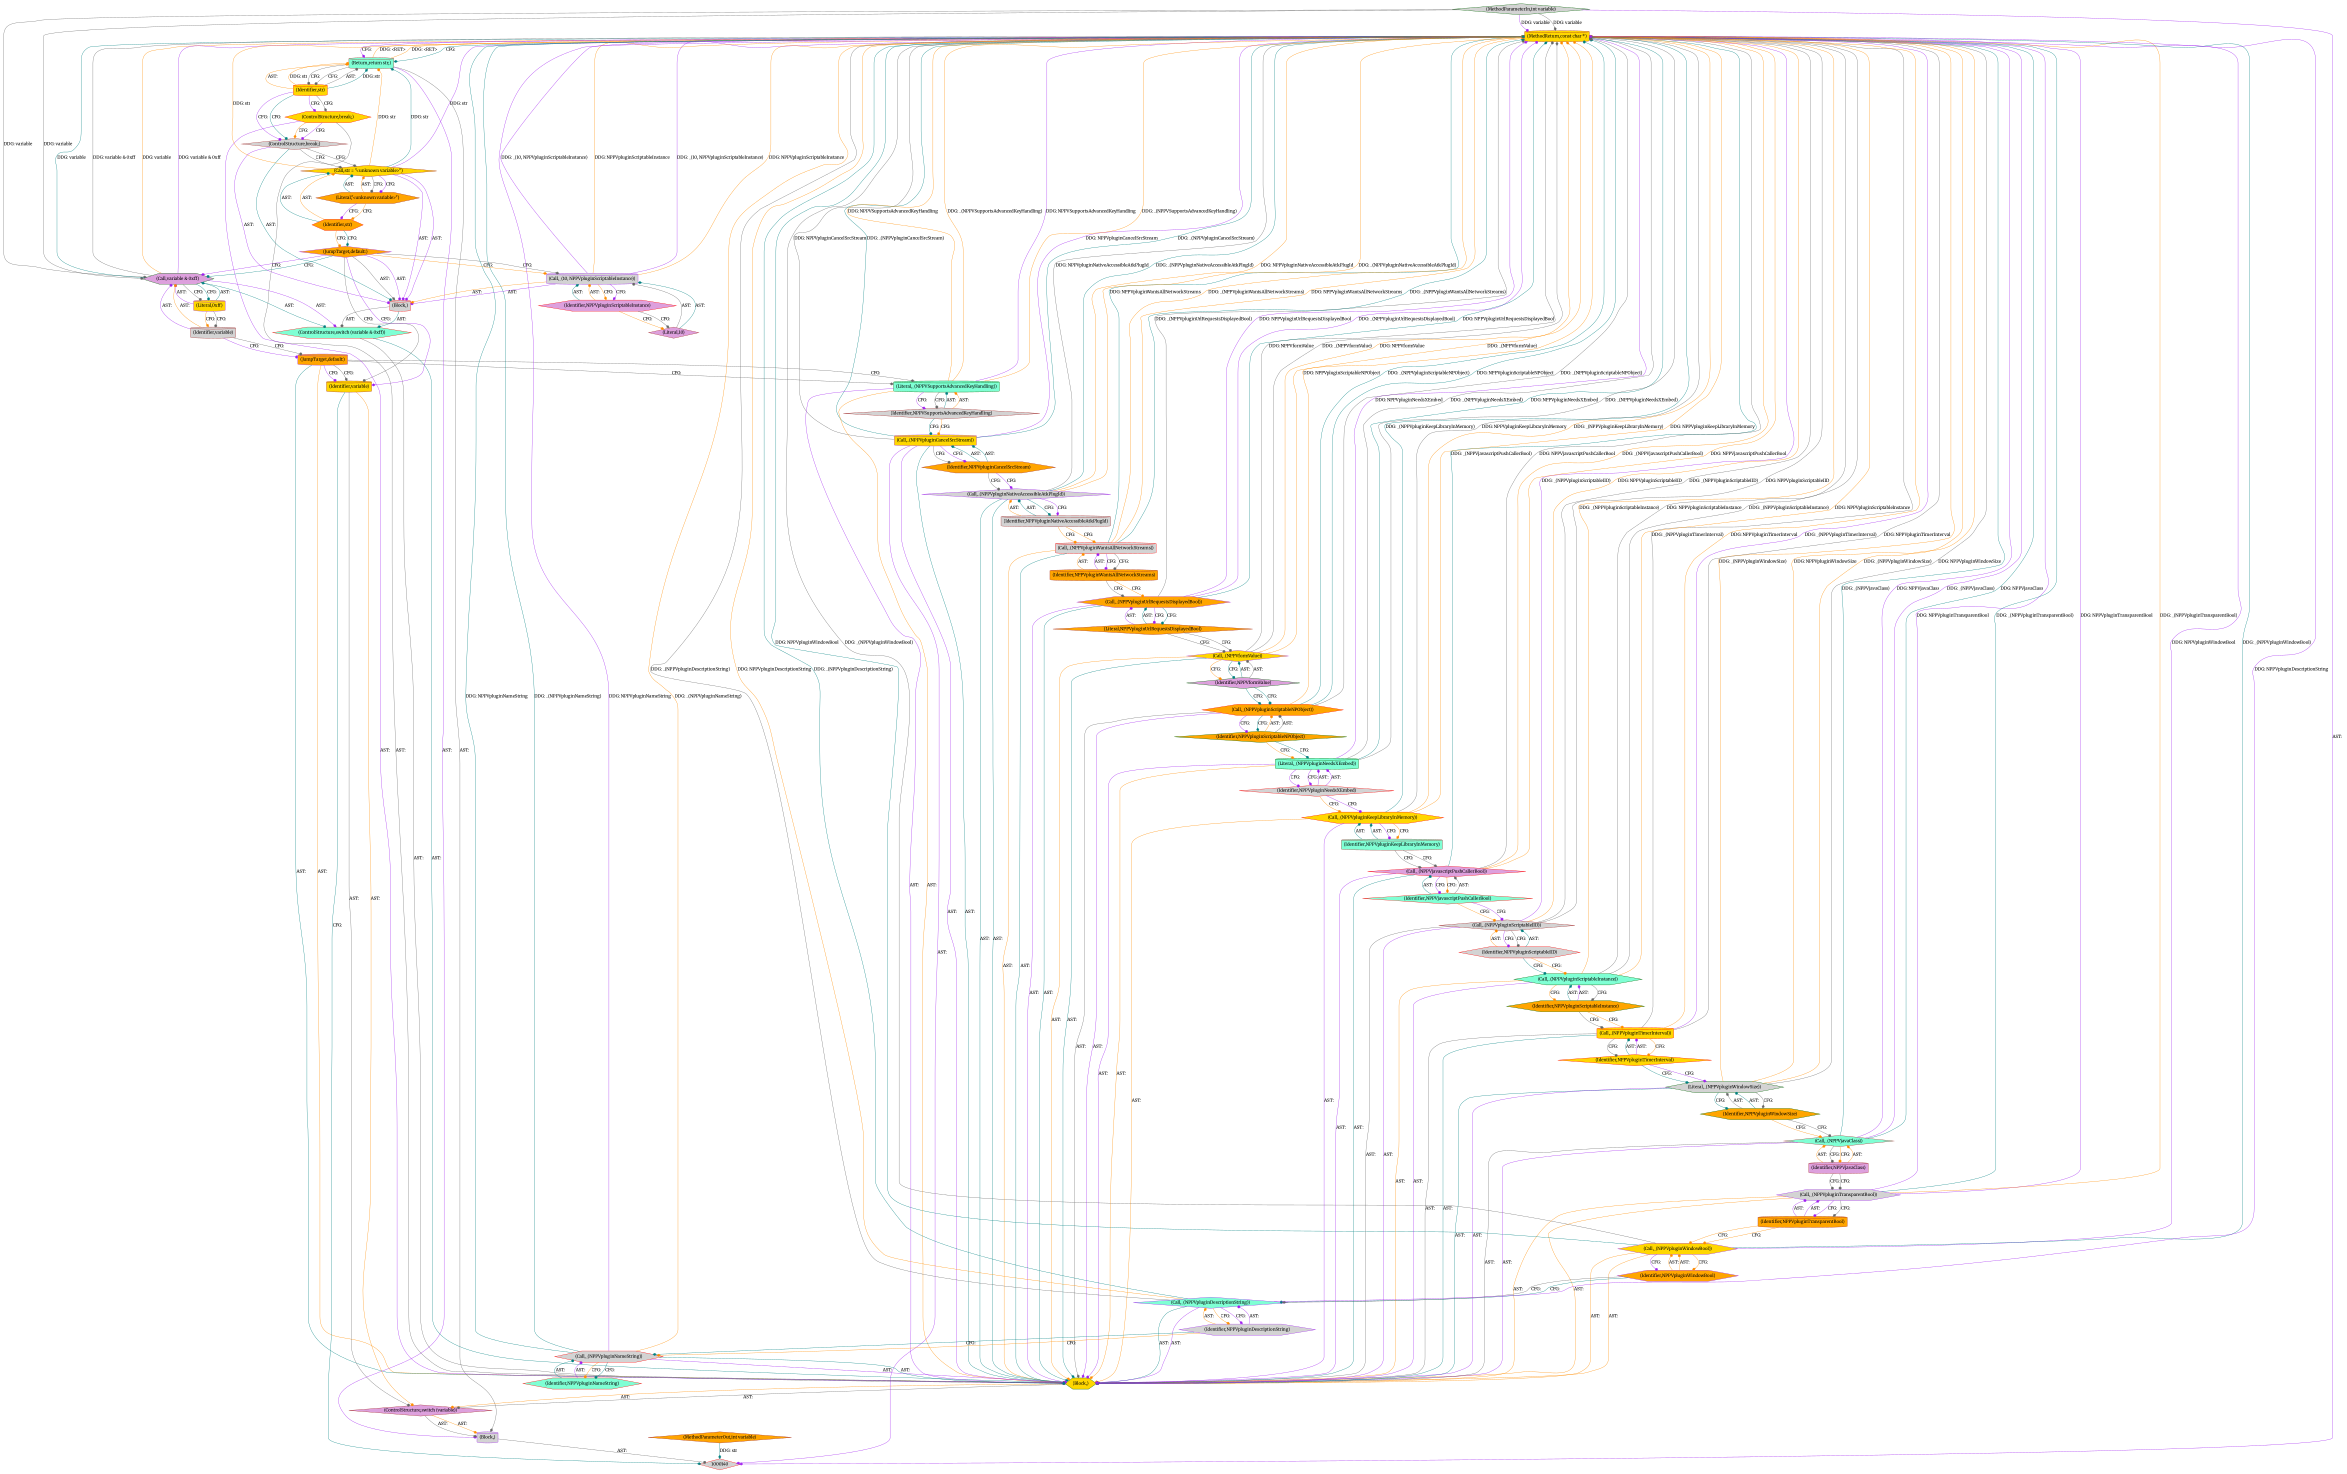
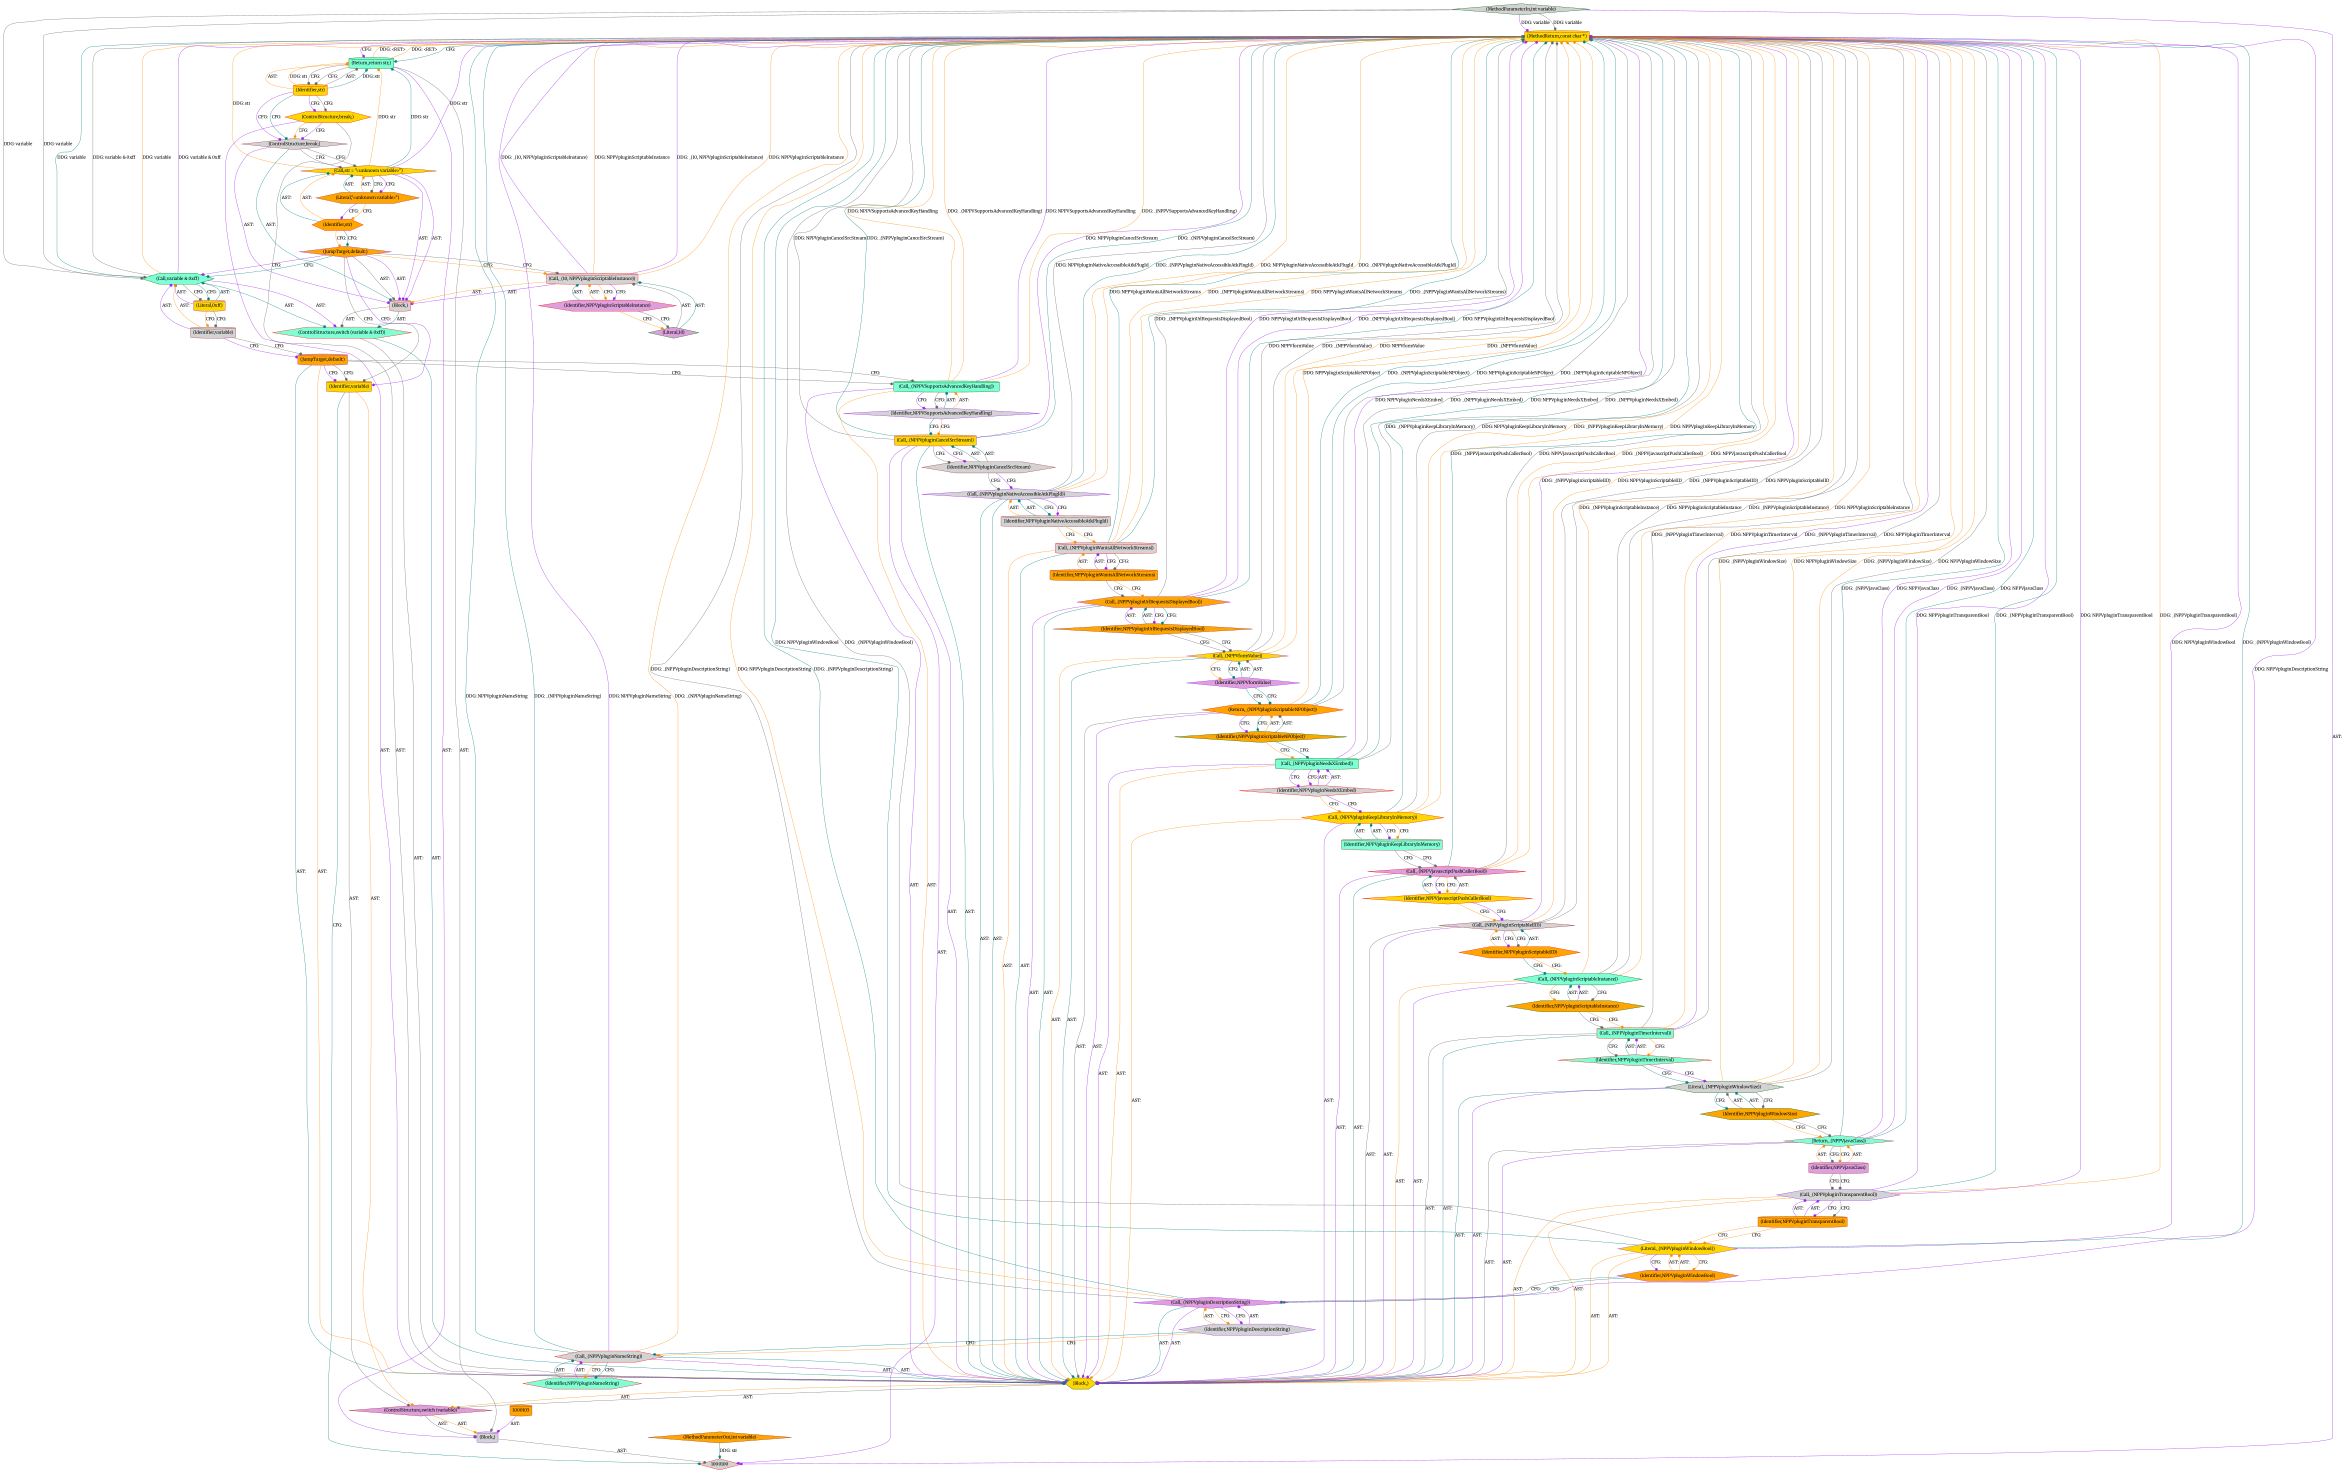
node "(Return,return str;)": color brown -> darkgreen
node "(Call,variable & 0xff)": fillcolor plum -> aquamarine
node "(Call,_(10, NPPVpluginScriptableInstance))": color purple -> red
node "(Literal,10)": color brown -> darkgreen
node "(Literal,_(NPPVSupportsAdvancedKeyHandling))": label "(Literal,_(NPPVSupportsAdvancedKeyHandling))" -> "(Call,_(NPPVSupportsAdvancedKeyHandling))"
node "(Identifier,NPPVSupportsAdvancedKeyHandling)": color brown -> purple
node "(Identifier,NPPVpluginCancelSrcStream)": fillcolor orange -> lightgrey
node "(Literal,NPPVpluginUrlRequestsDisplayedBool)": label "(Literal,NPPVpluginUrlRequestsDisplayedBool)" -> "(Identifier,NPPVpluginUrlRequestsDisplayedBool)"
node "(Identifier,NPPVformValue)": color darkgreen -> purple
node "(Call,_(NPPVpluginScriptableNPObject))": label "(Call,_(NPPVpluginScriptableNPObject))" -> "(Return,_(NPPVpluginScriptableNPObject))"
node "(Literal,_(NPPVpluginNeedsXEmbed))": label "(Literal,_(NPPVpluginNeedsXEmbed))" -> "(Call,_(NPPVpluginNeedsXEmbed))"
node "(Identifier,NPPVjavascriptPushCallerBool)": fillcolor aquamarine -> gold
node "(Identifier,NPPVpluginScriptableIID)": fillcolor lightgrey -> orange
node "(Call,_(NPPVpluginTimerInterval))": fillcolor gold -> aquamarine
node "(Identifier,NPPVpluginTimerInterval)": fillcolor gold -> aquamarine
node "(Call,_(NPPVjavaClass))": label "(Call,_(NPPVjavaClass))" -> "(Return,_(NPPVjavaClass))"
node "(Call,_(NPPVpluginWindowBool))": label "(Call,_(NPPVpluginWindowBool))" -> "(Literal,_(NPPVpluginWindowBool))"
node "(Call,_(NPPVpluginDescriptionString))": fillcolor aquamarine -> plum
node "1000103": added
node "1000140": label "1000140" -> "1000100"
